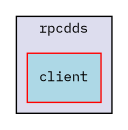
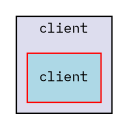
cluster "rpcdds": label "rpcdds" -> "client"
